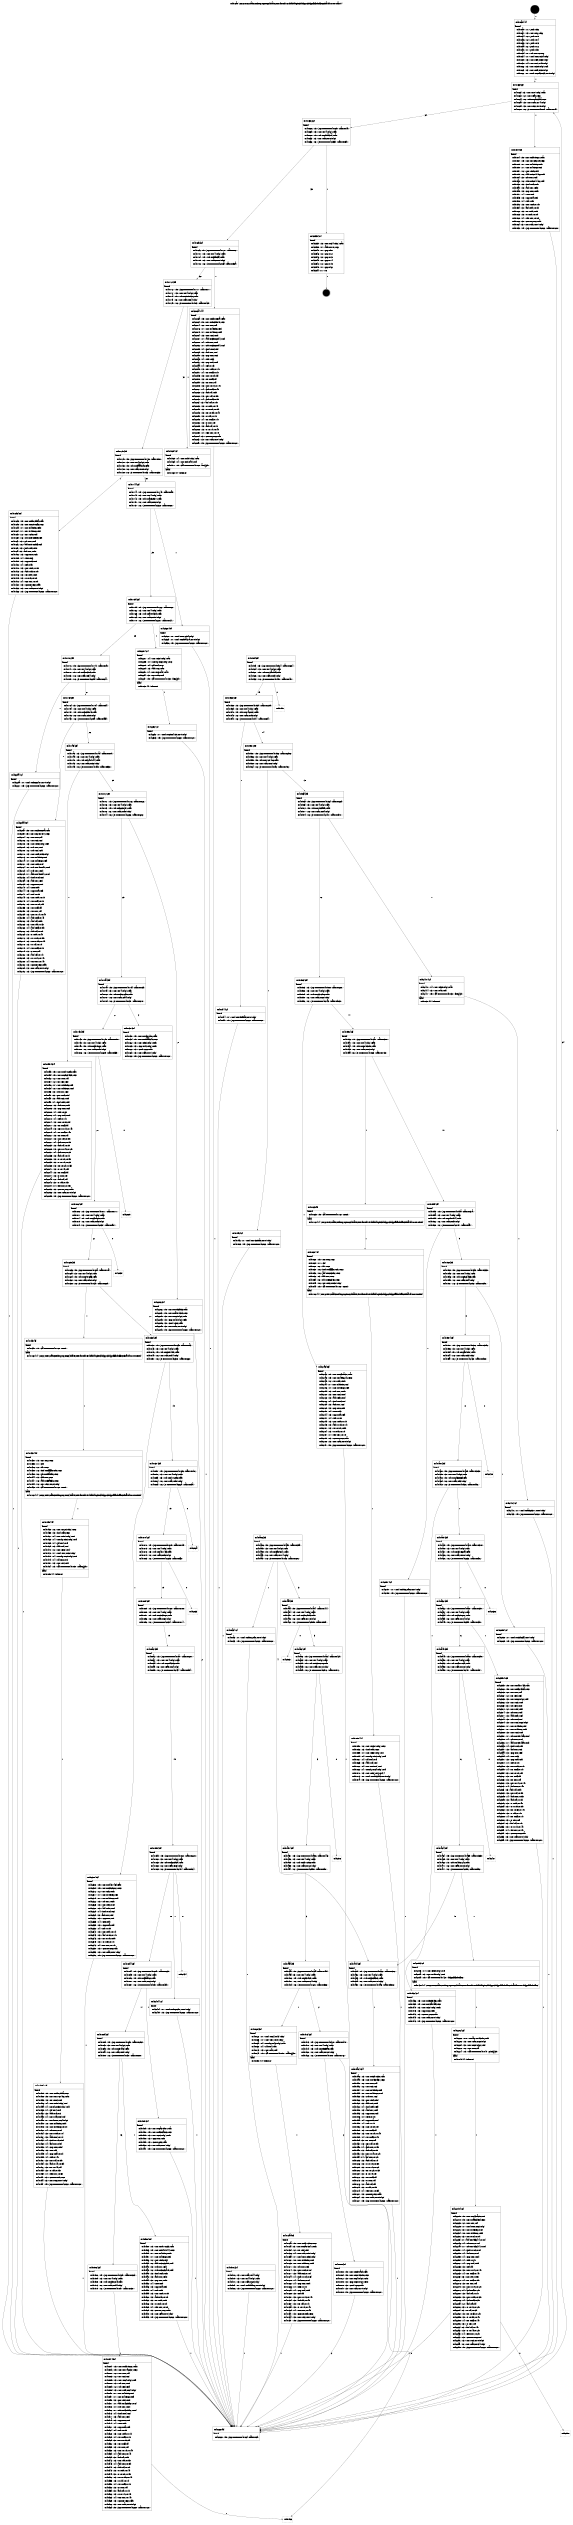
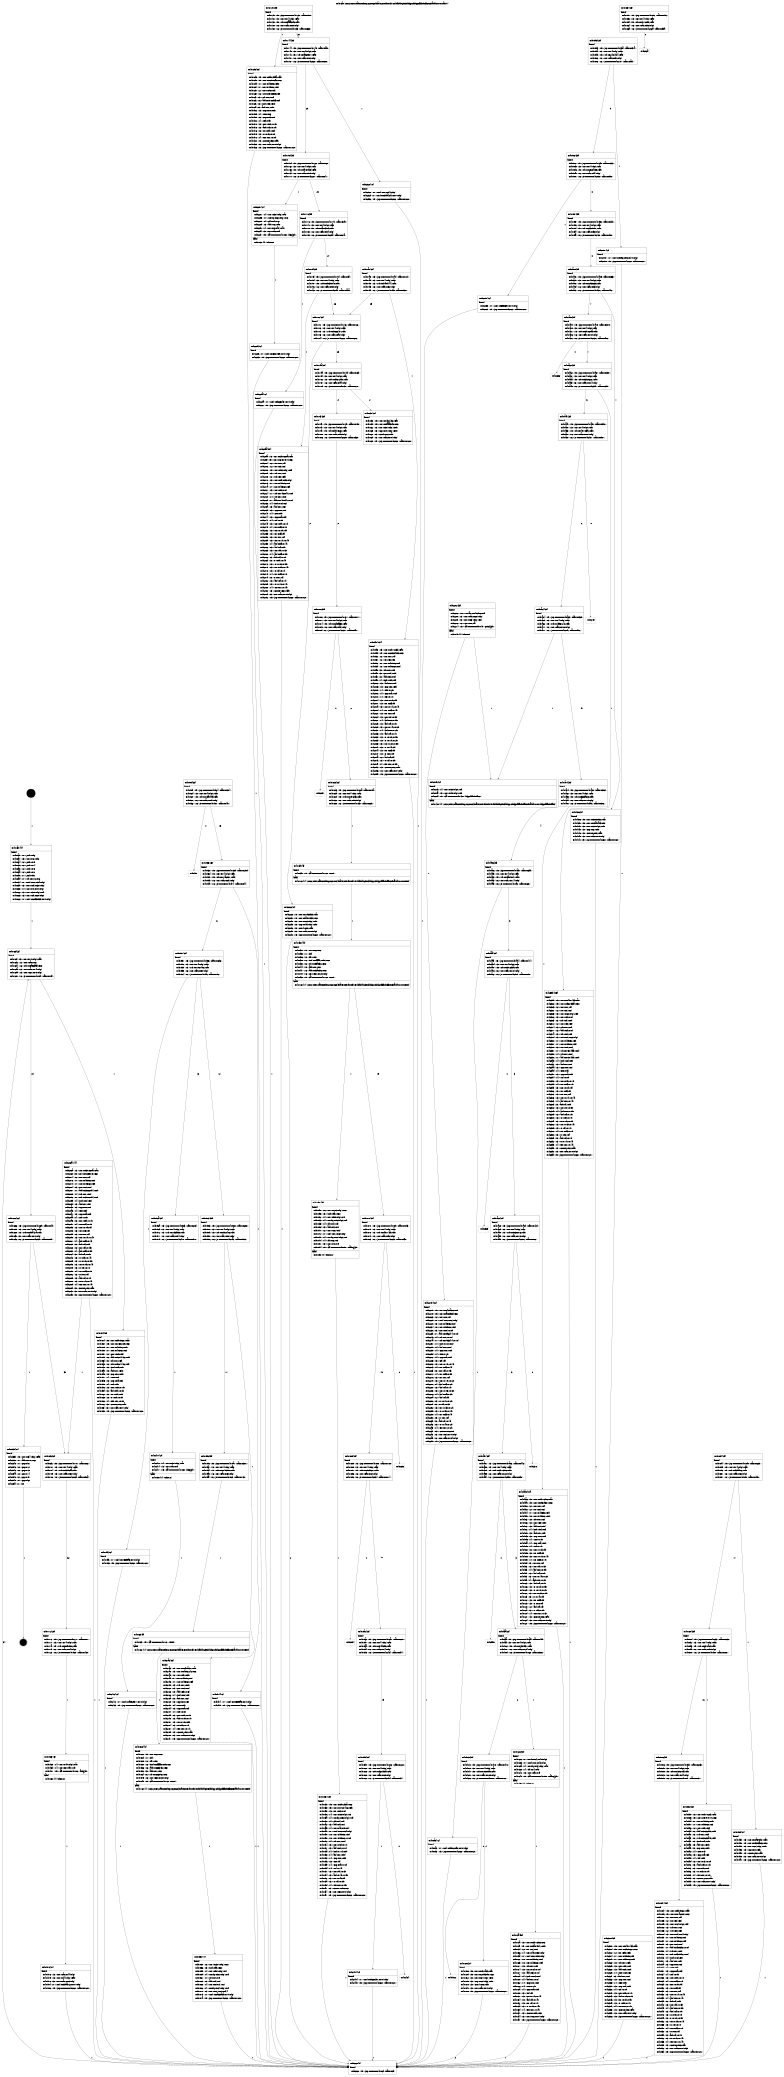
edge "0x4016fc [22]" -> "0x40206a [144]": reversed
edge "0x401712 [25]" -> "0x40172b [25]": removed, label "31"
edge "0x40178f [25]" -> "0x4017a8 [25]": now "0x40178f [25]" -> "0x4017c1 [25]"
edge "0x401938 [25]" -> "0x401951 [25]": label " 14" -> " 6"
edge "0x40196a [25]" -> "0x401983 [25]": now "0x401951 [25]" -> "0x401983 [25]"
edge "0x40199c [25]" -> "0x4019b5 [25]": removed, label "10"
node "0x402609": removed
node "0x40183e [25]": removed
node "0x402428": removed
edge "0x401857 [25]" -> "0x401870 [25]": now "0x401d30 [40]" -> "0x401870 [25]"
node "0x4026b4": added
edge "0x401a96 [25]" -> "0x401a7d [25]": reversed
edge "0x401b69 [13]" -> "0x401b76 [21]": added, label "1"
edge "0x4018bb [25]" -> "0x4018d4 [25]": removed, label "18"
edge "0x4021f6 [12]" -> "0x402202 [23]": reversed
edge "0x402219 [161]" -> "0x402550": now "0x401ae1 [25]" -> "0x402550"
edge "0x401ed7 [157]" -> "0x401b2c": now "0x401ed7 [157]" -> "0x4026c0 [5]"
